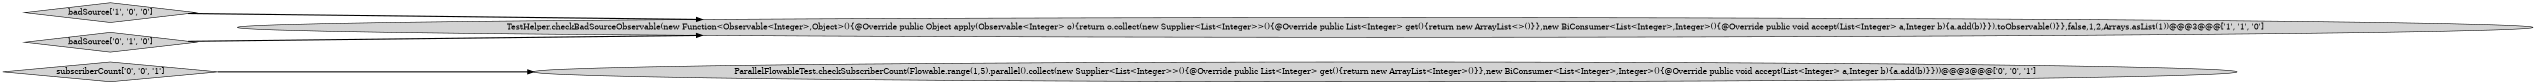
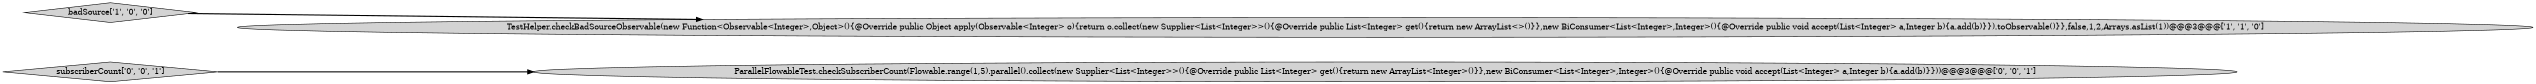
node "badSource['0', '1', '0']": removed
